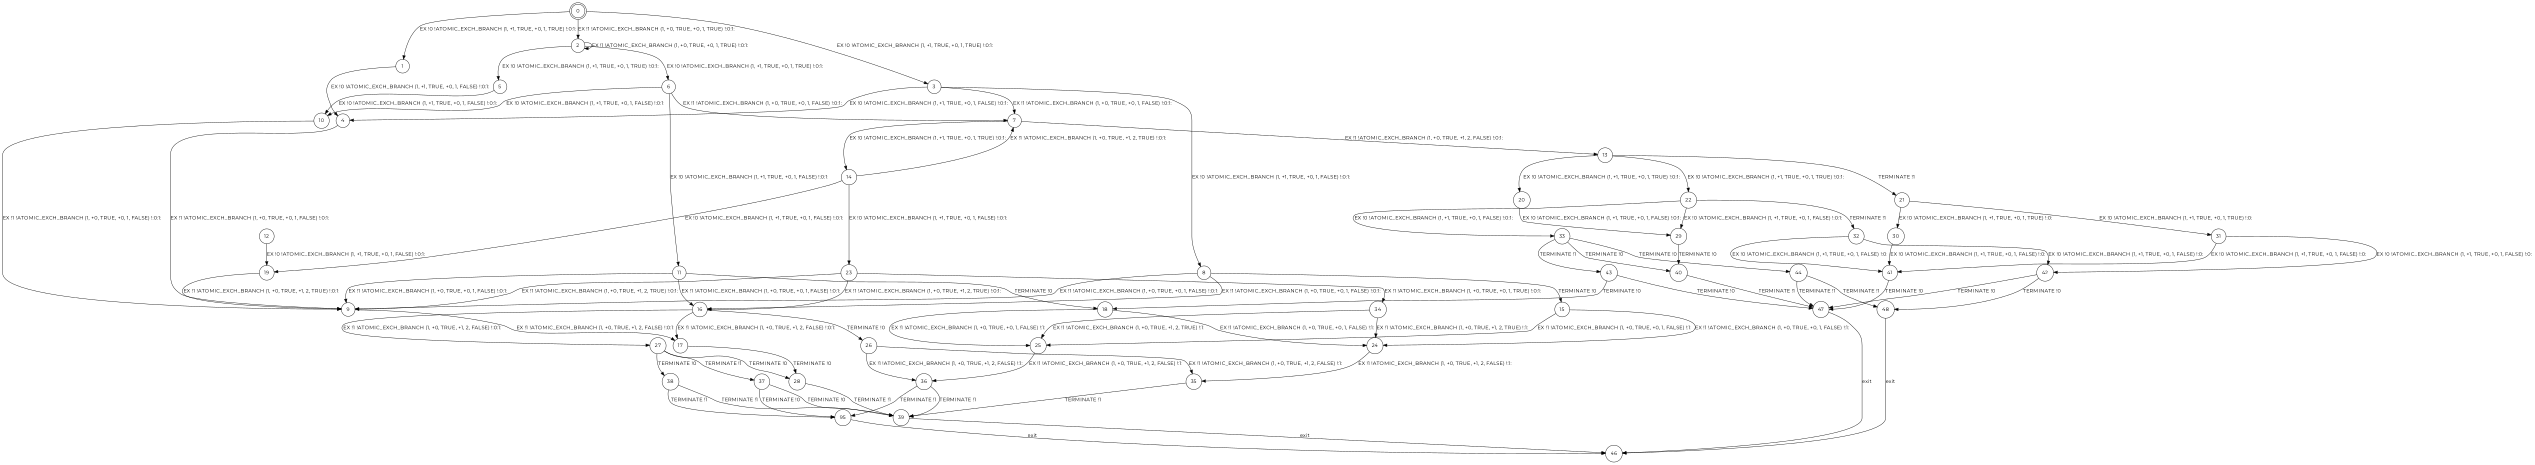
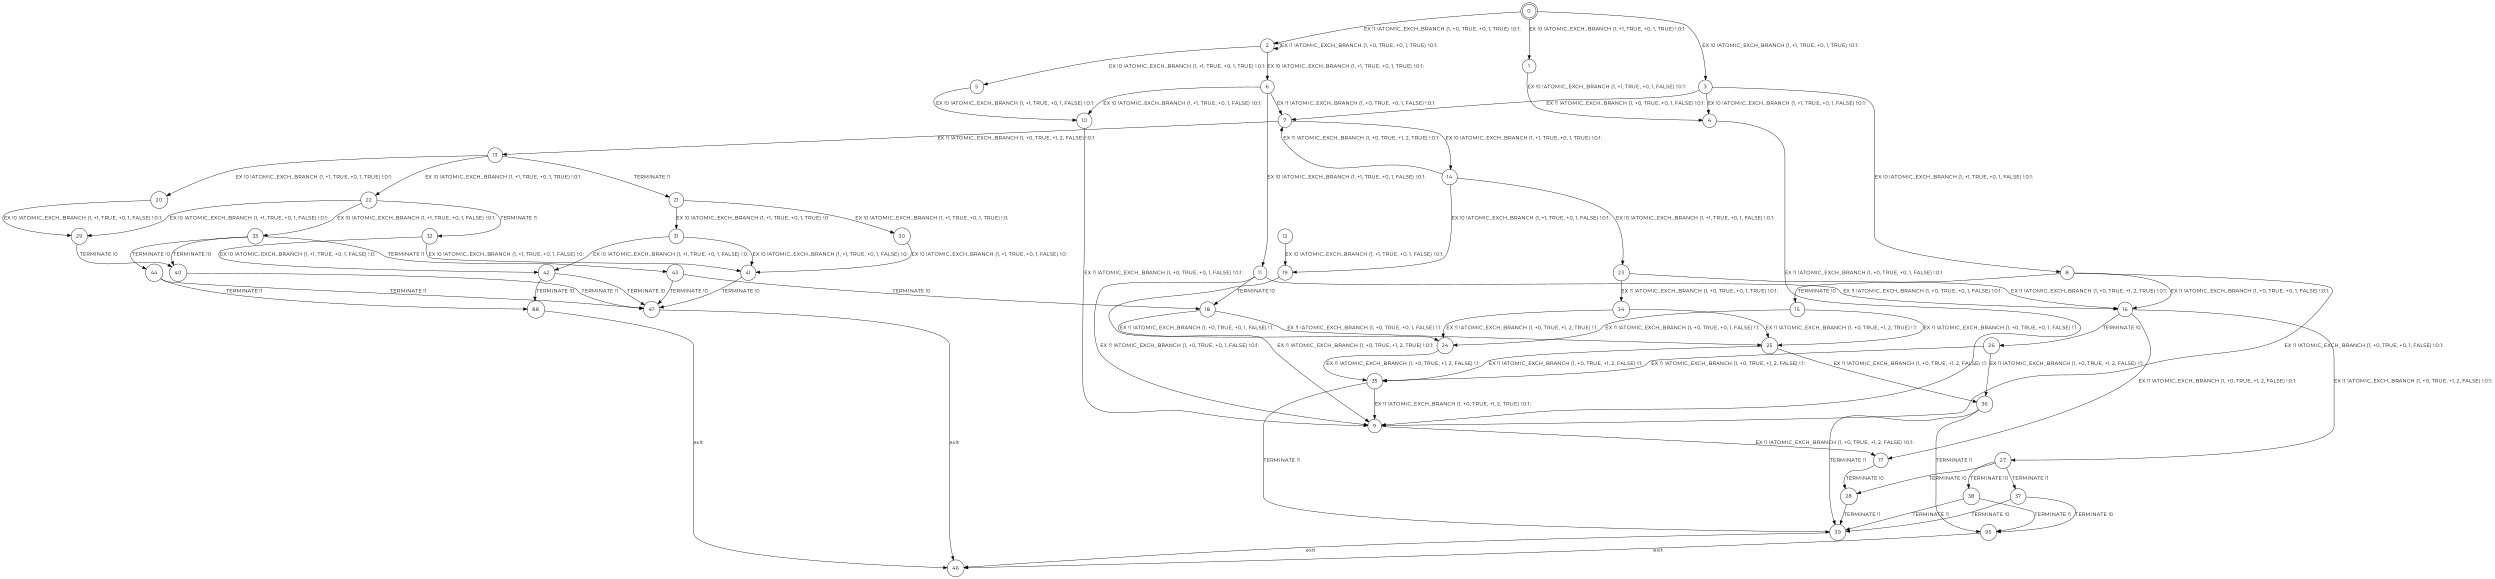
edge "23" -> "9": now "35" -> "9"
node "48": label "48" -> "88"
edge "25" -> "35": added, label "EX !1 !ATOMIC_EXCH_BRANCH (1, +0, TRUE, +1, 2, FALSE) !:1:"
